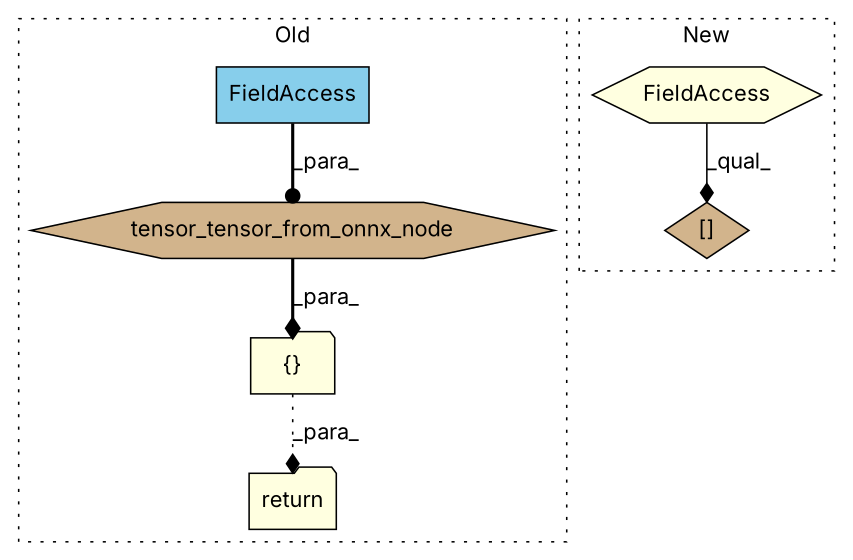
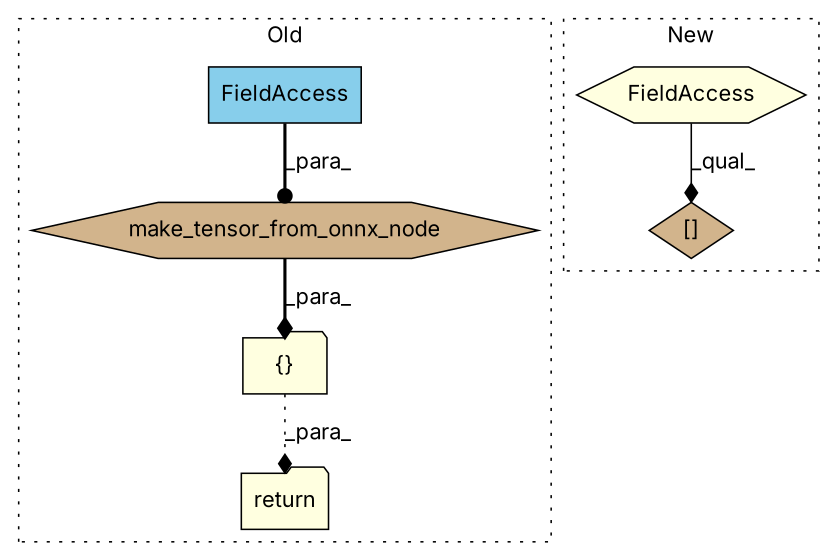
node "tensor_tensor_from_onnx_node": label "tensor_tensor_from_onnx_node" -> "make_tensor_from_onnx_node"
